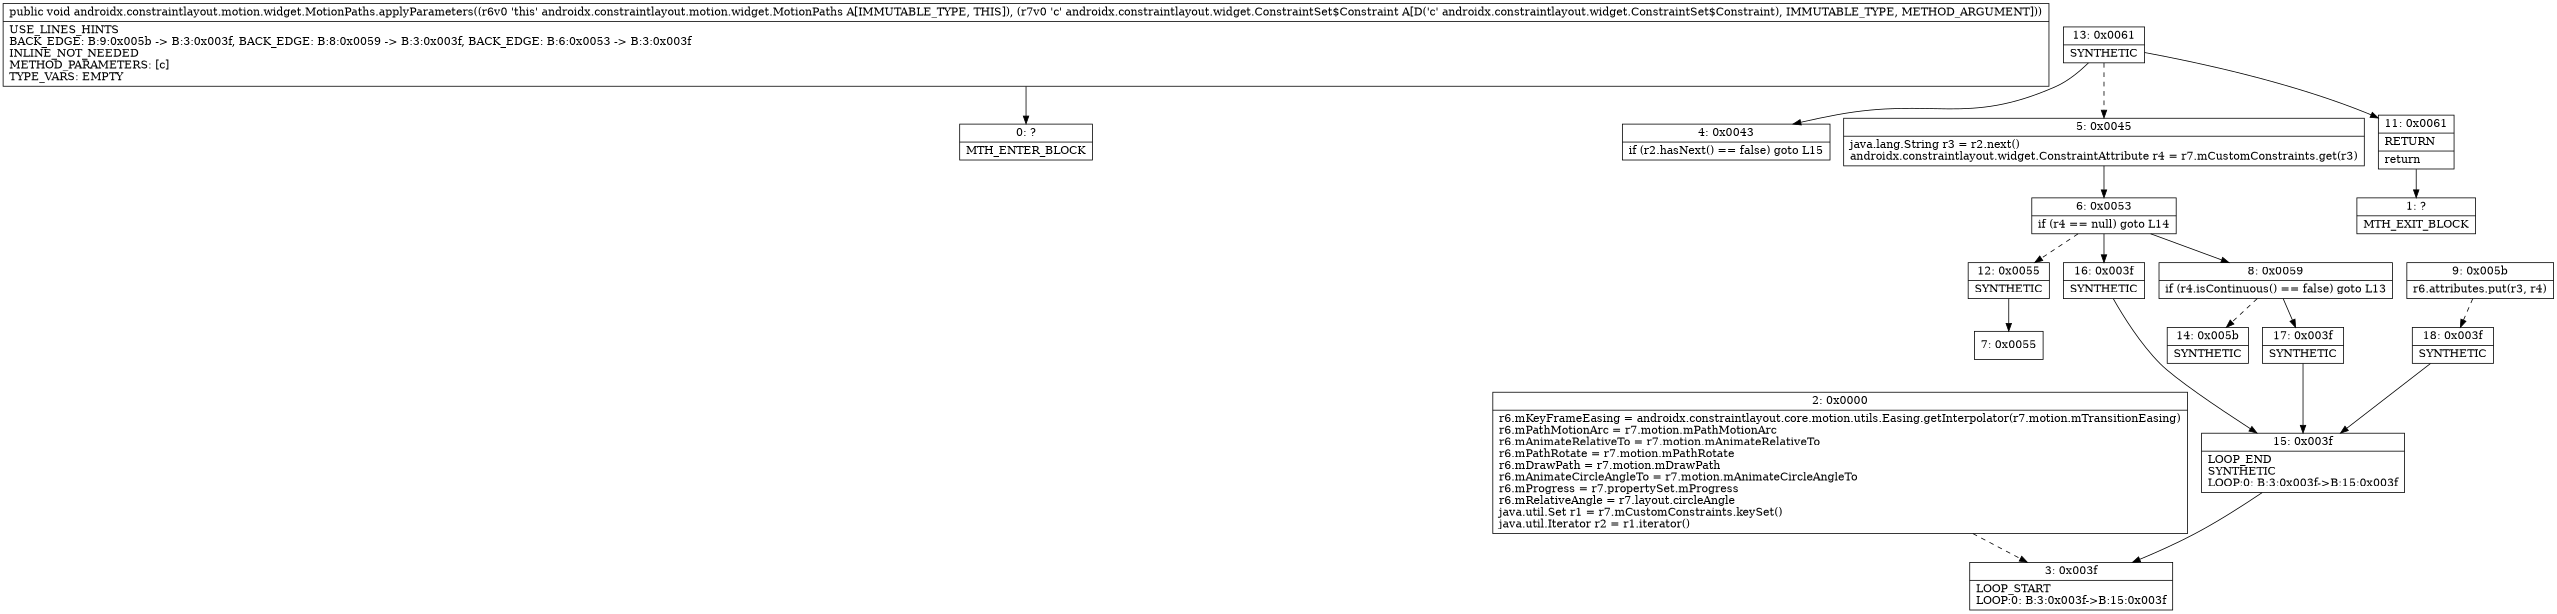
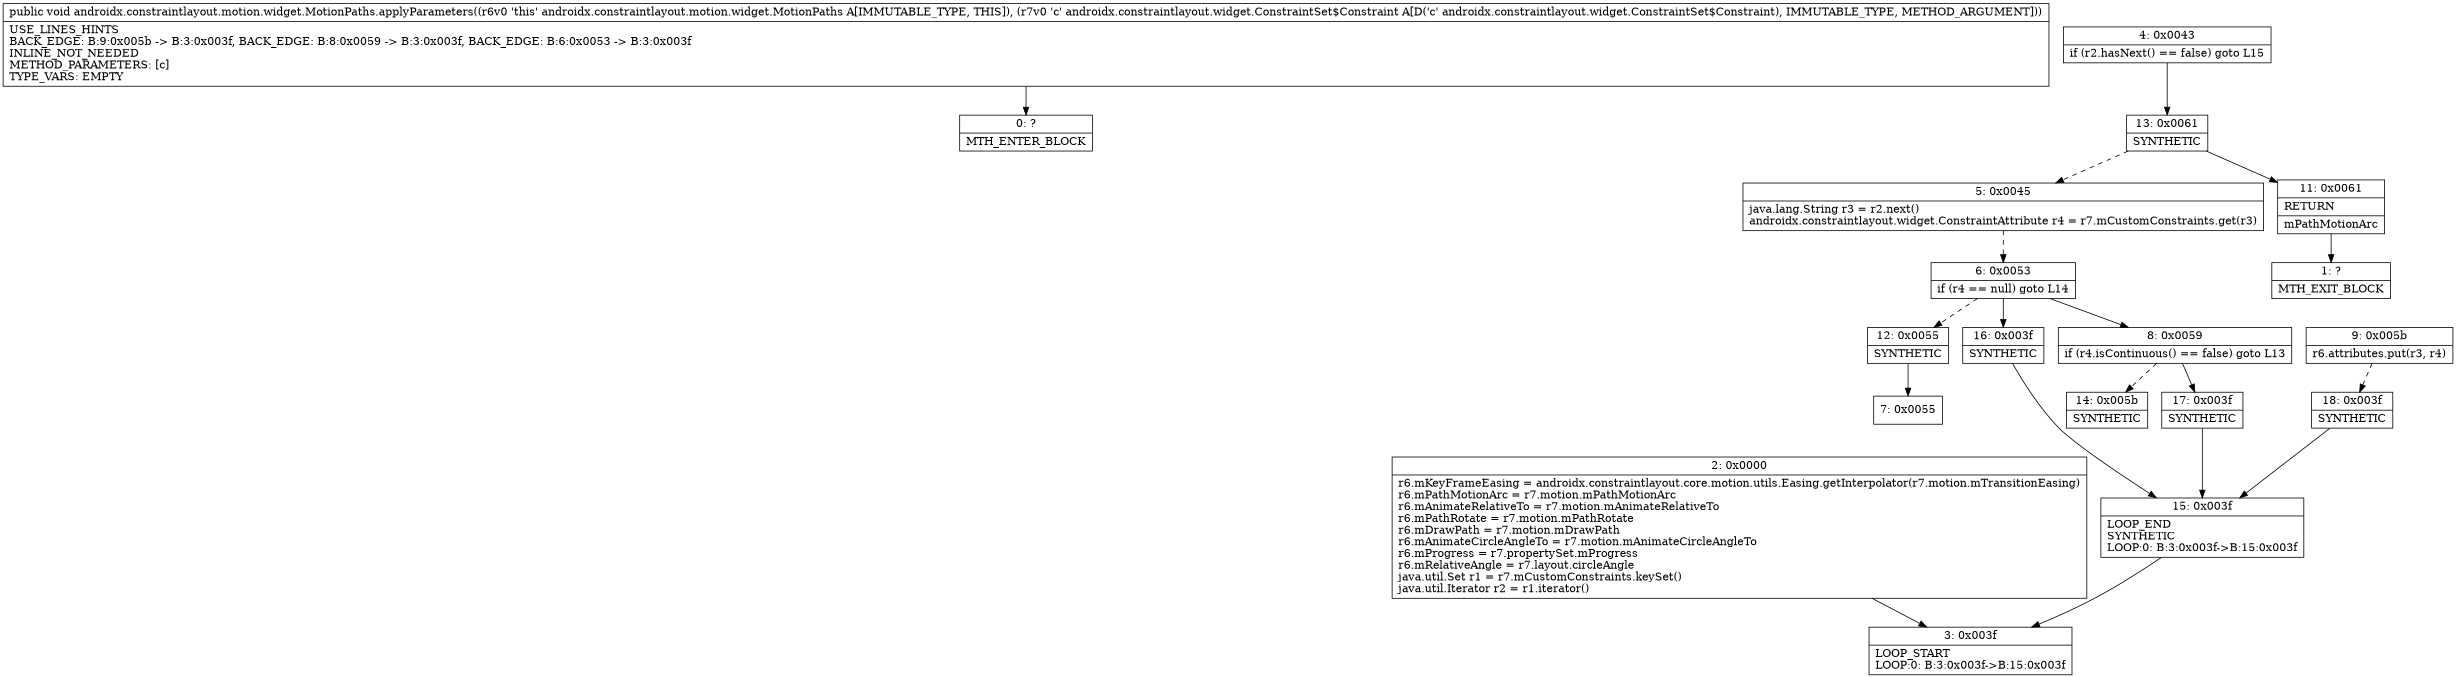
edge "13: 0x0061" -> "4: 0x0043": reversed
node "11: 0x0061": text "return" -> "mPathMotionArc"
edge "5: 0x0045" -> "6: 0x0053": style solid -> dashed
edge "2: 0x0000" -> "3: 0x003f": style dashed -> solid
